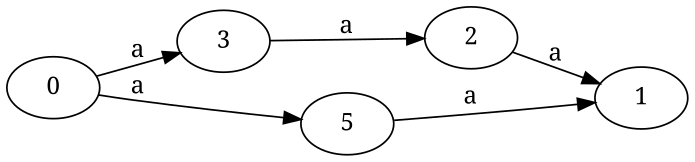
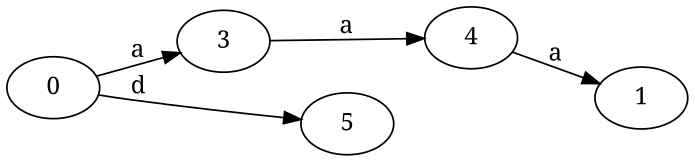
node "2": label "2" -> "4"
edge "0" -> "5": label "a" -> "d"
edge "5" -> "1": removed, label "a"
